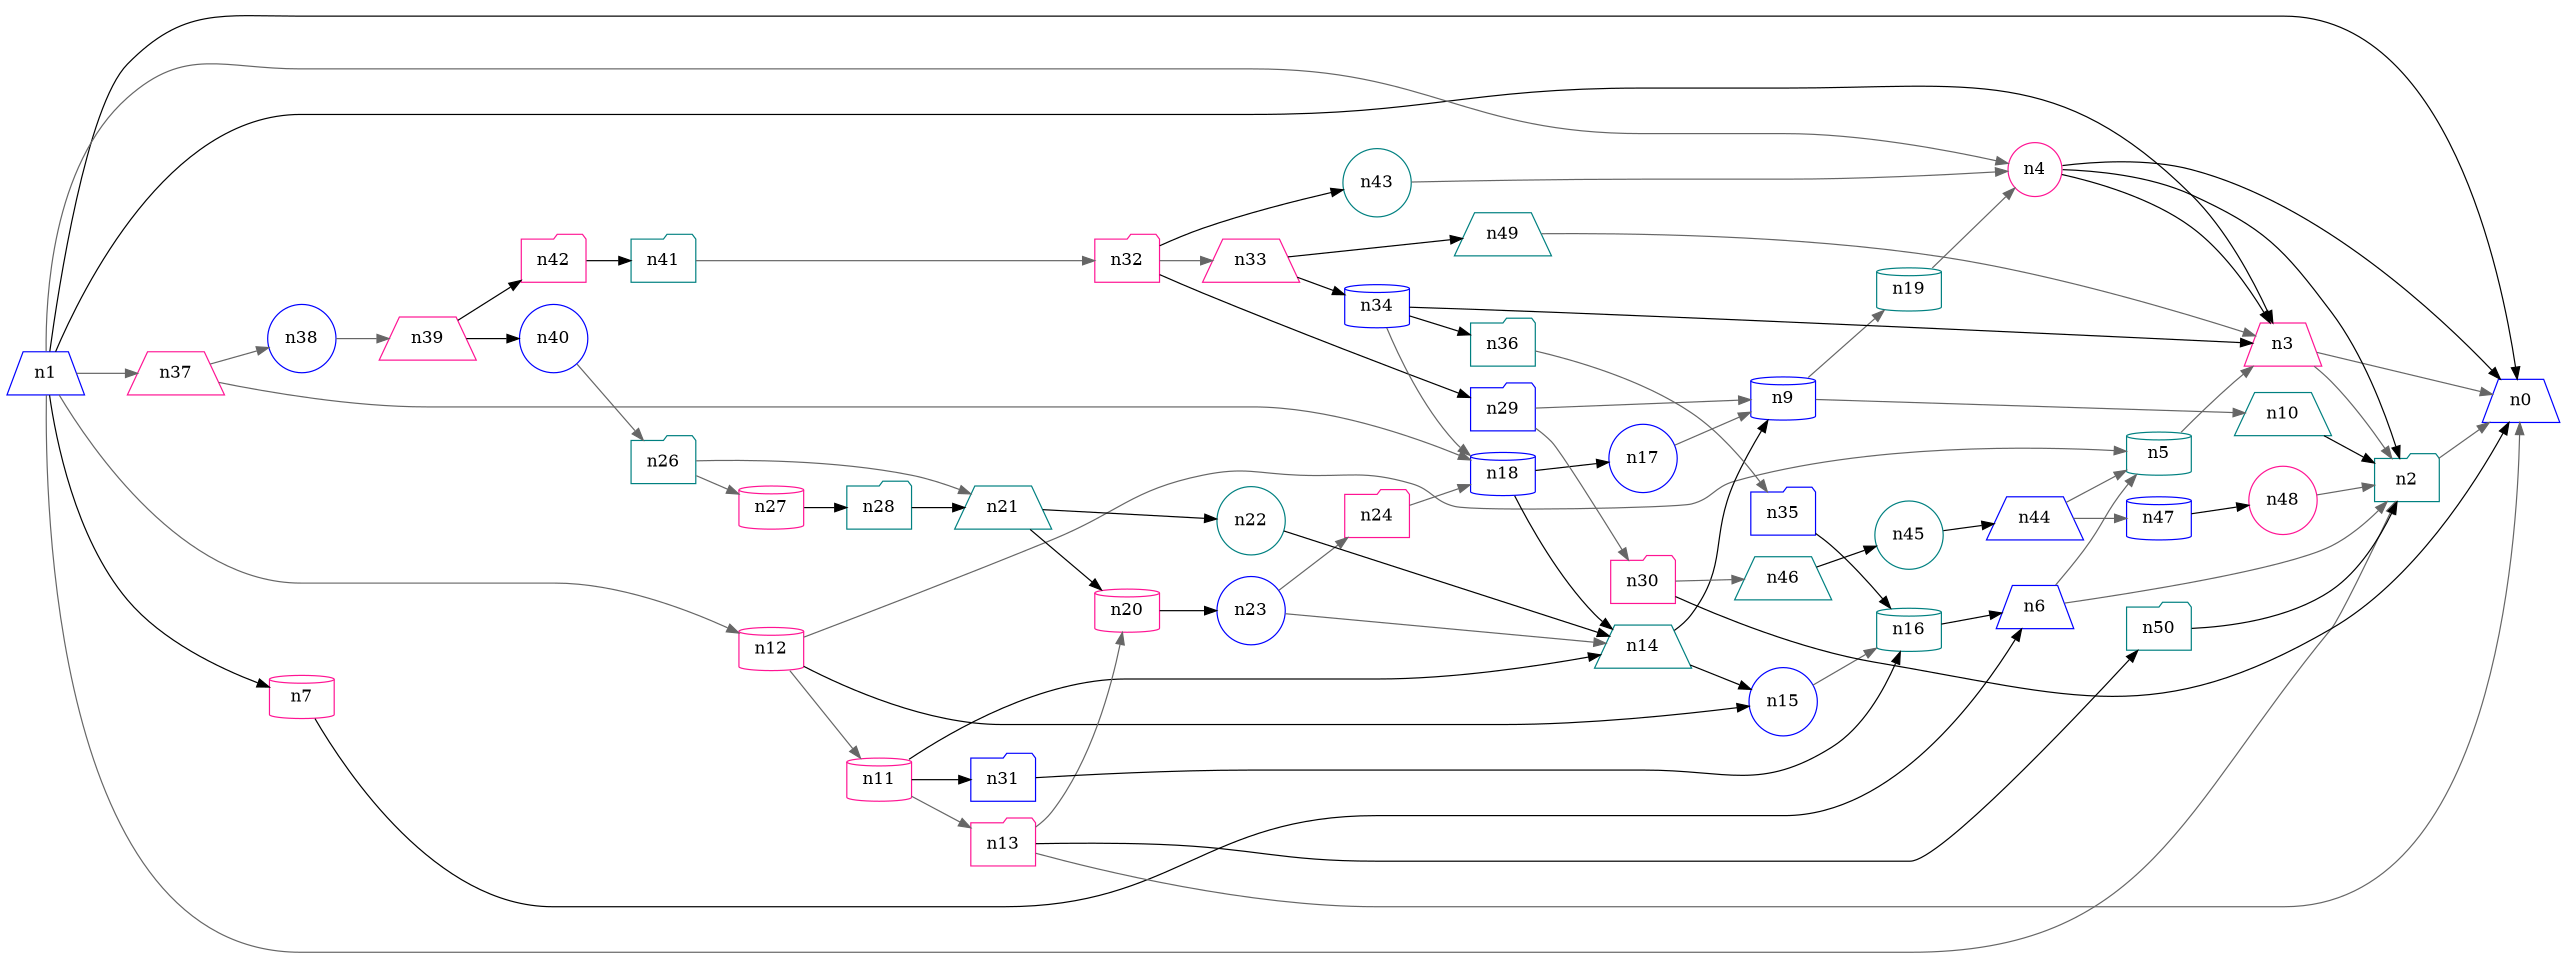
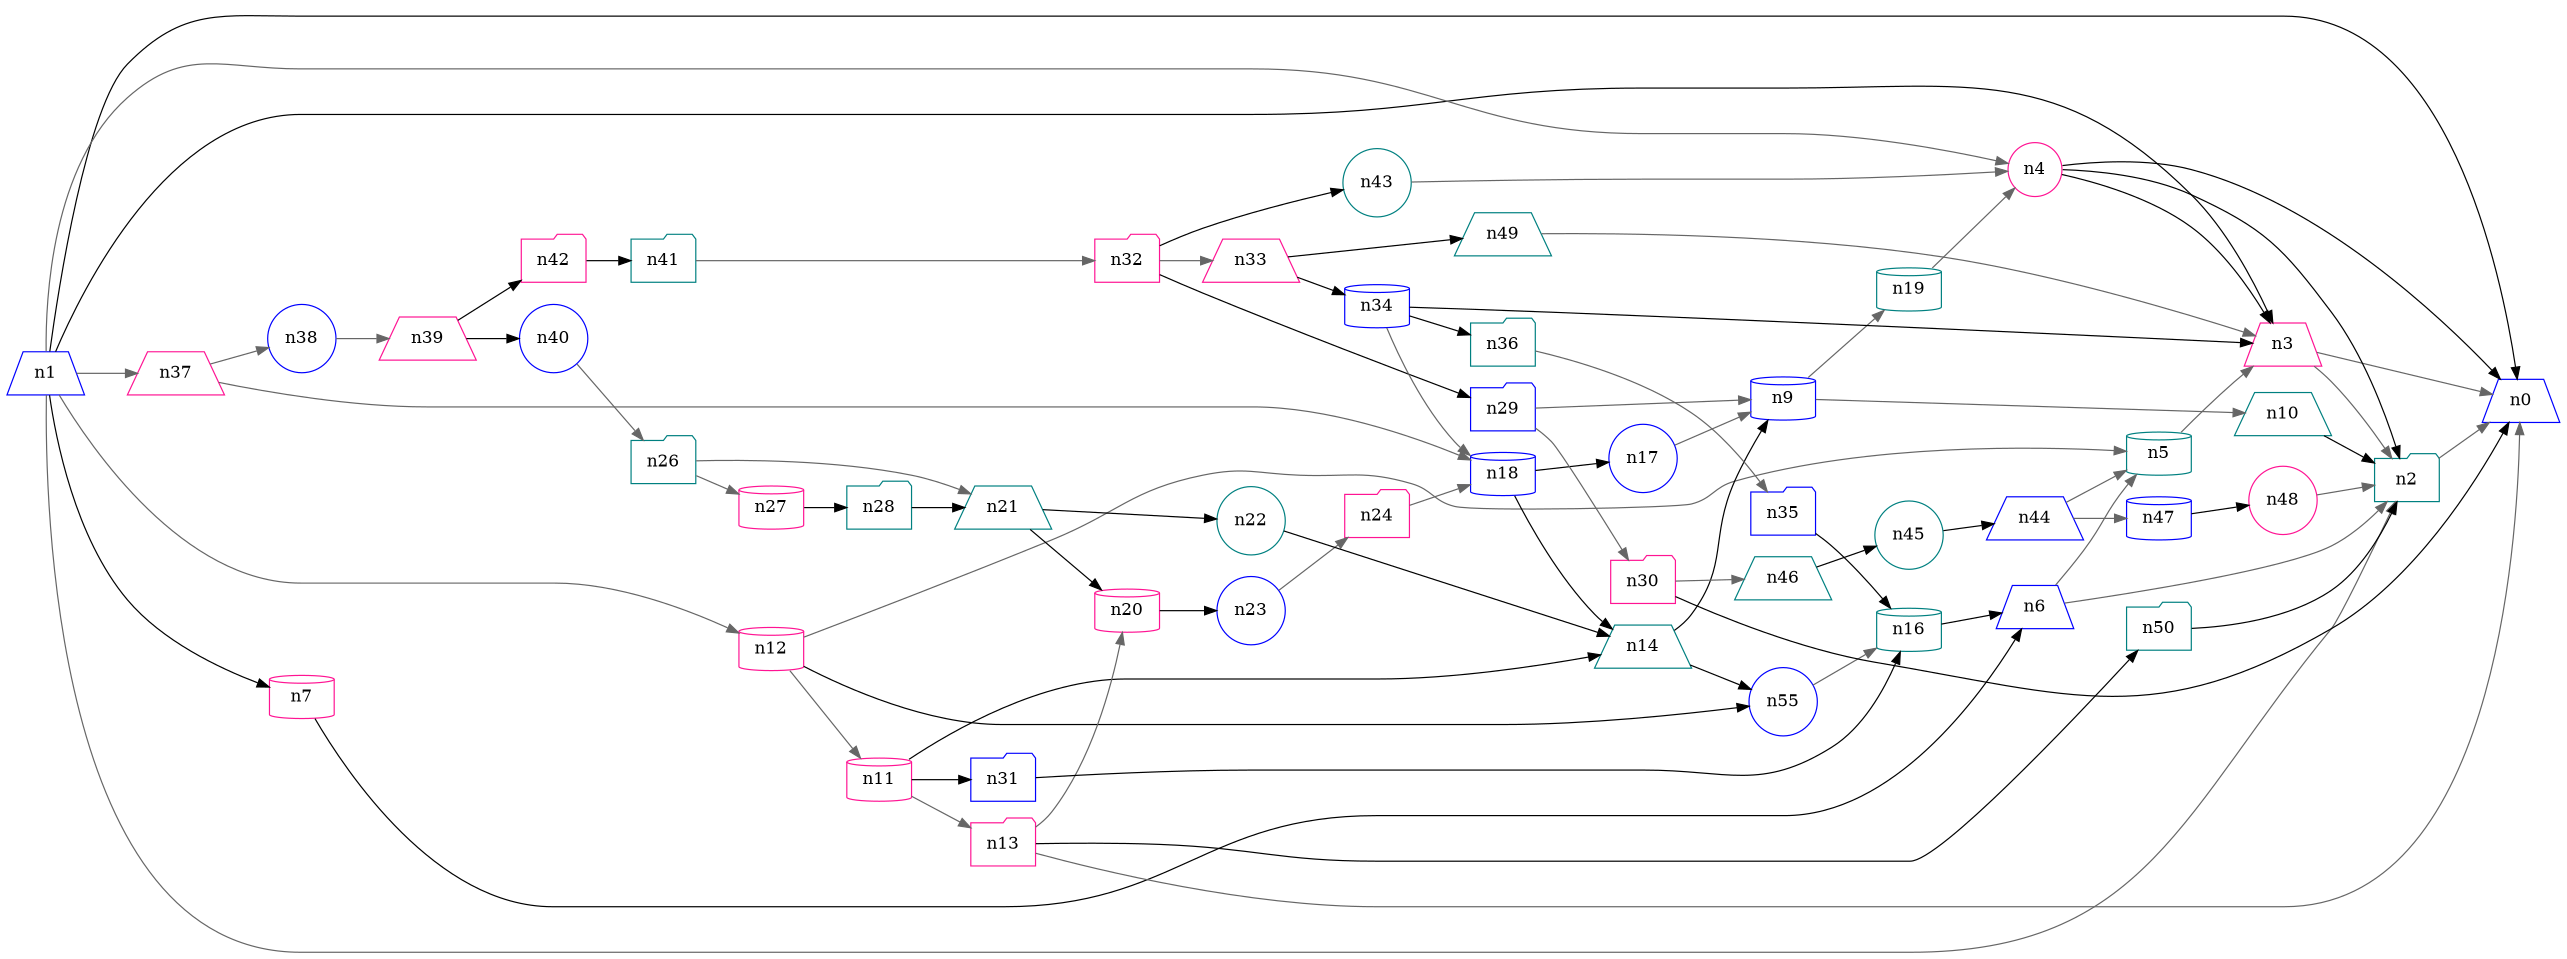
edge "n23" -> "n14": removed
node "n15": label "n15" -> "n55"
